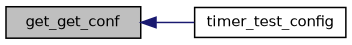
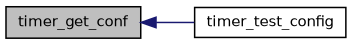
node "get_get_conf": label "get_get_conf" -> "timer_get_conf"
